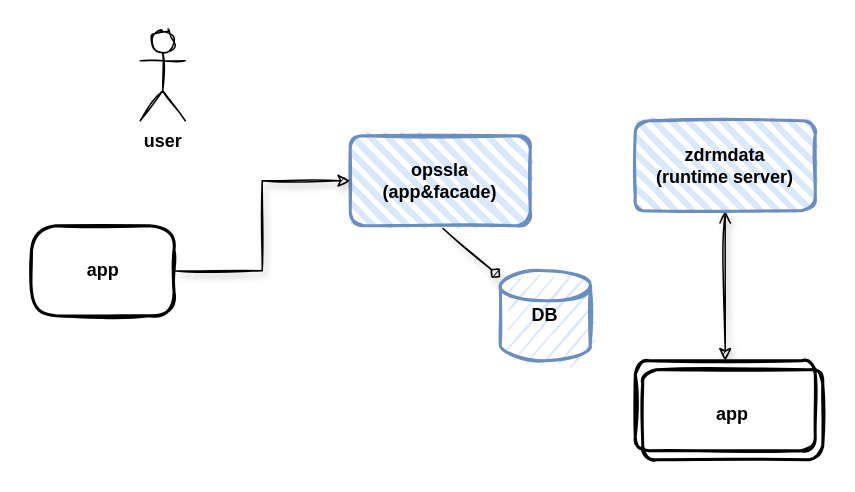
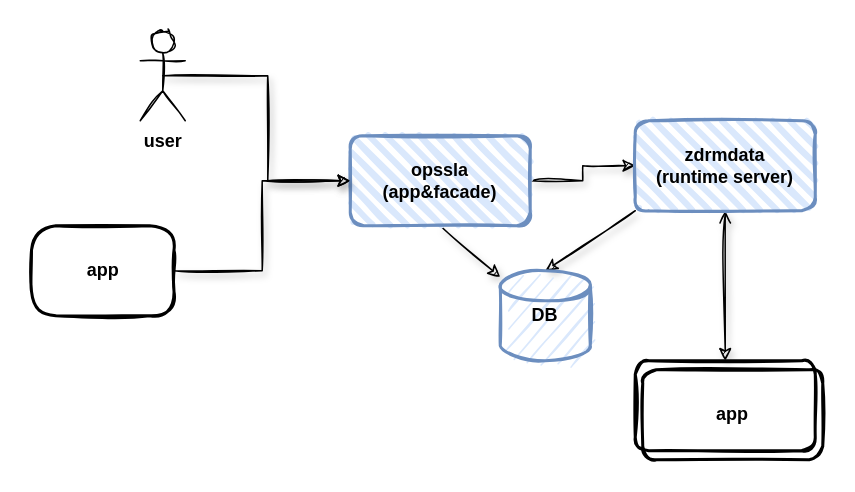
edge "user" -> "opssla (app&facade)": added
edge "opssla (app&facade)" -> "zdrmdata (runtime server)": added
edge "zdrmdata (runtime server)" -> "DB": added
edge "opssla (app&facade)" -> "DB": arrowhead diamond -> classic
